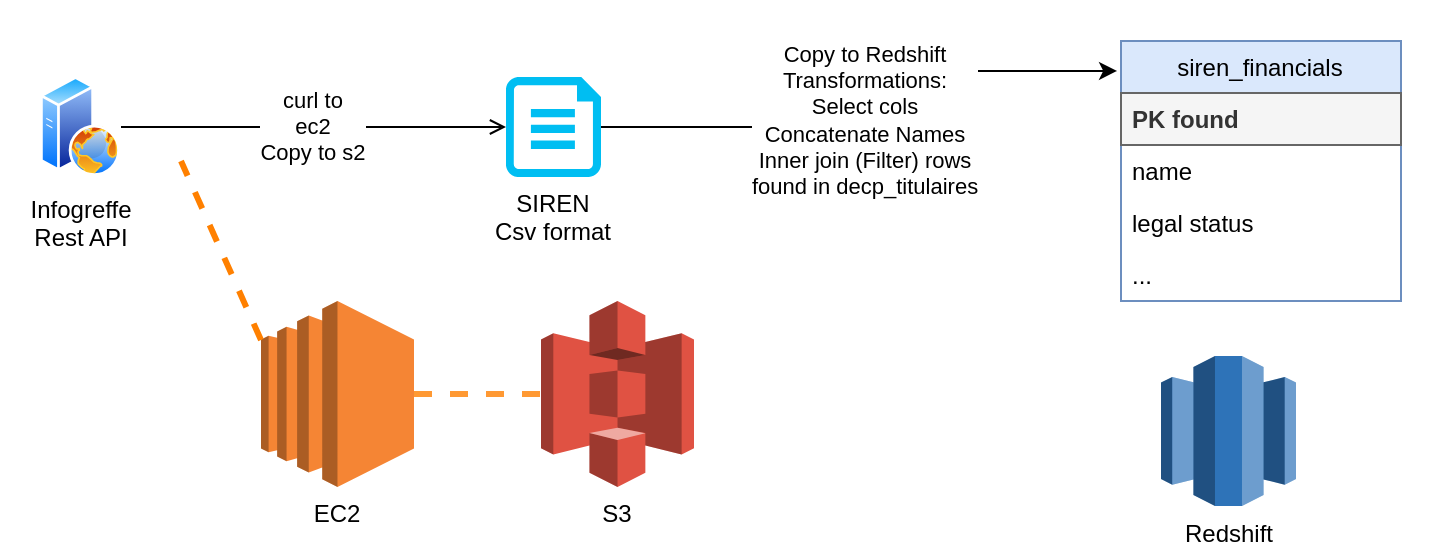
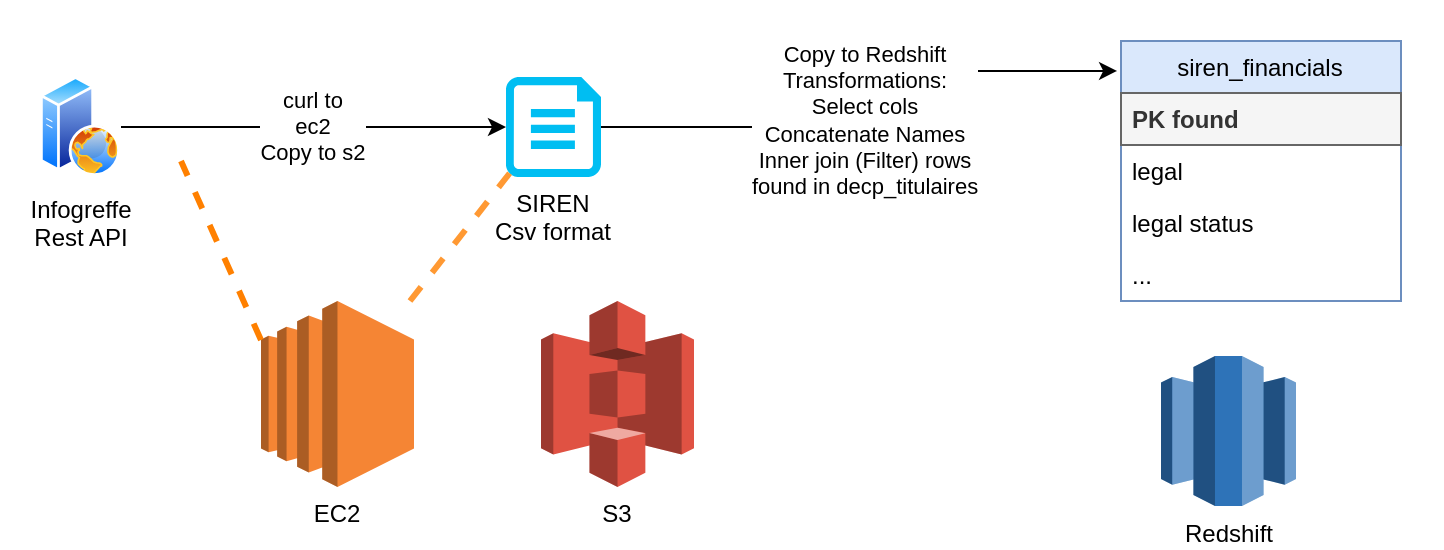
edge "Infogreffe Rest API" -> "SIREN Csv format": arrowhead open -> classic
node "name": label "name" -> "legal"
edge "EC2" -- "S3": now "EC2" -- "SIREN Csv format"
